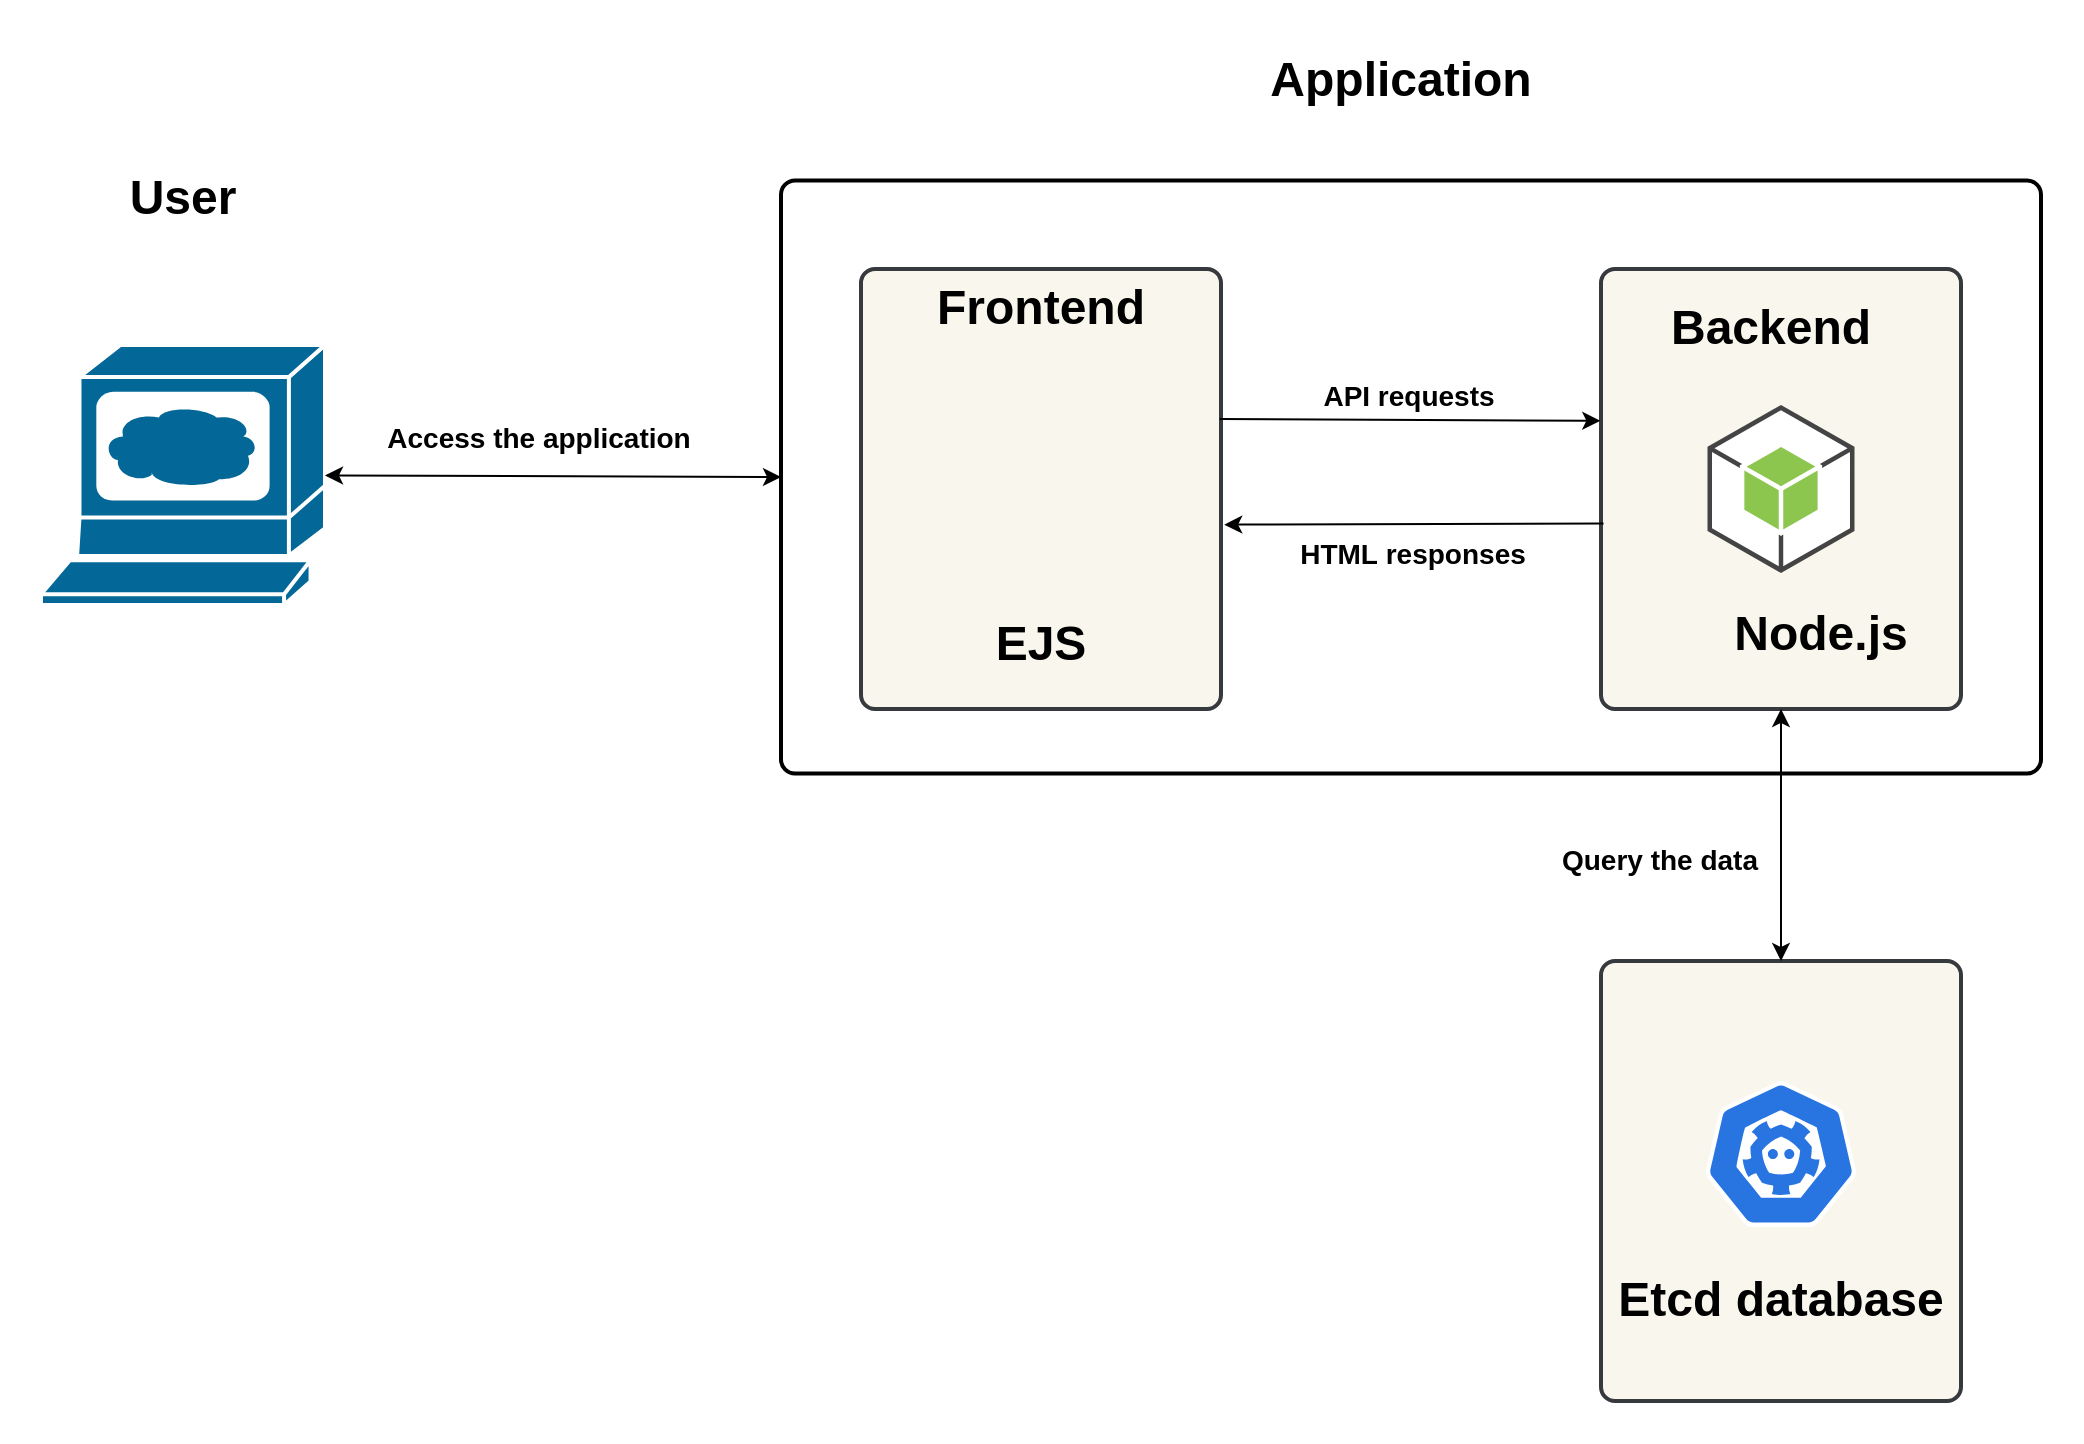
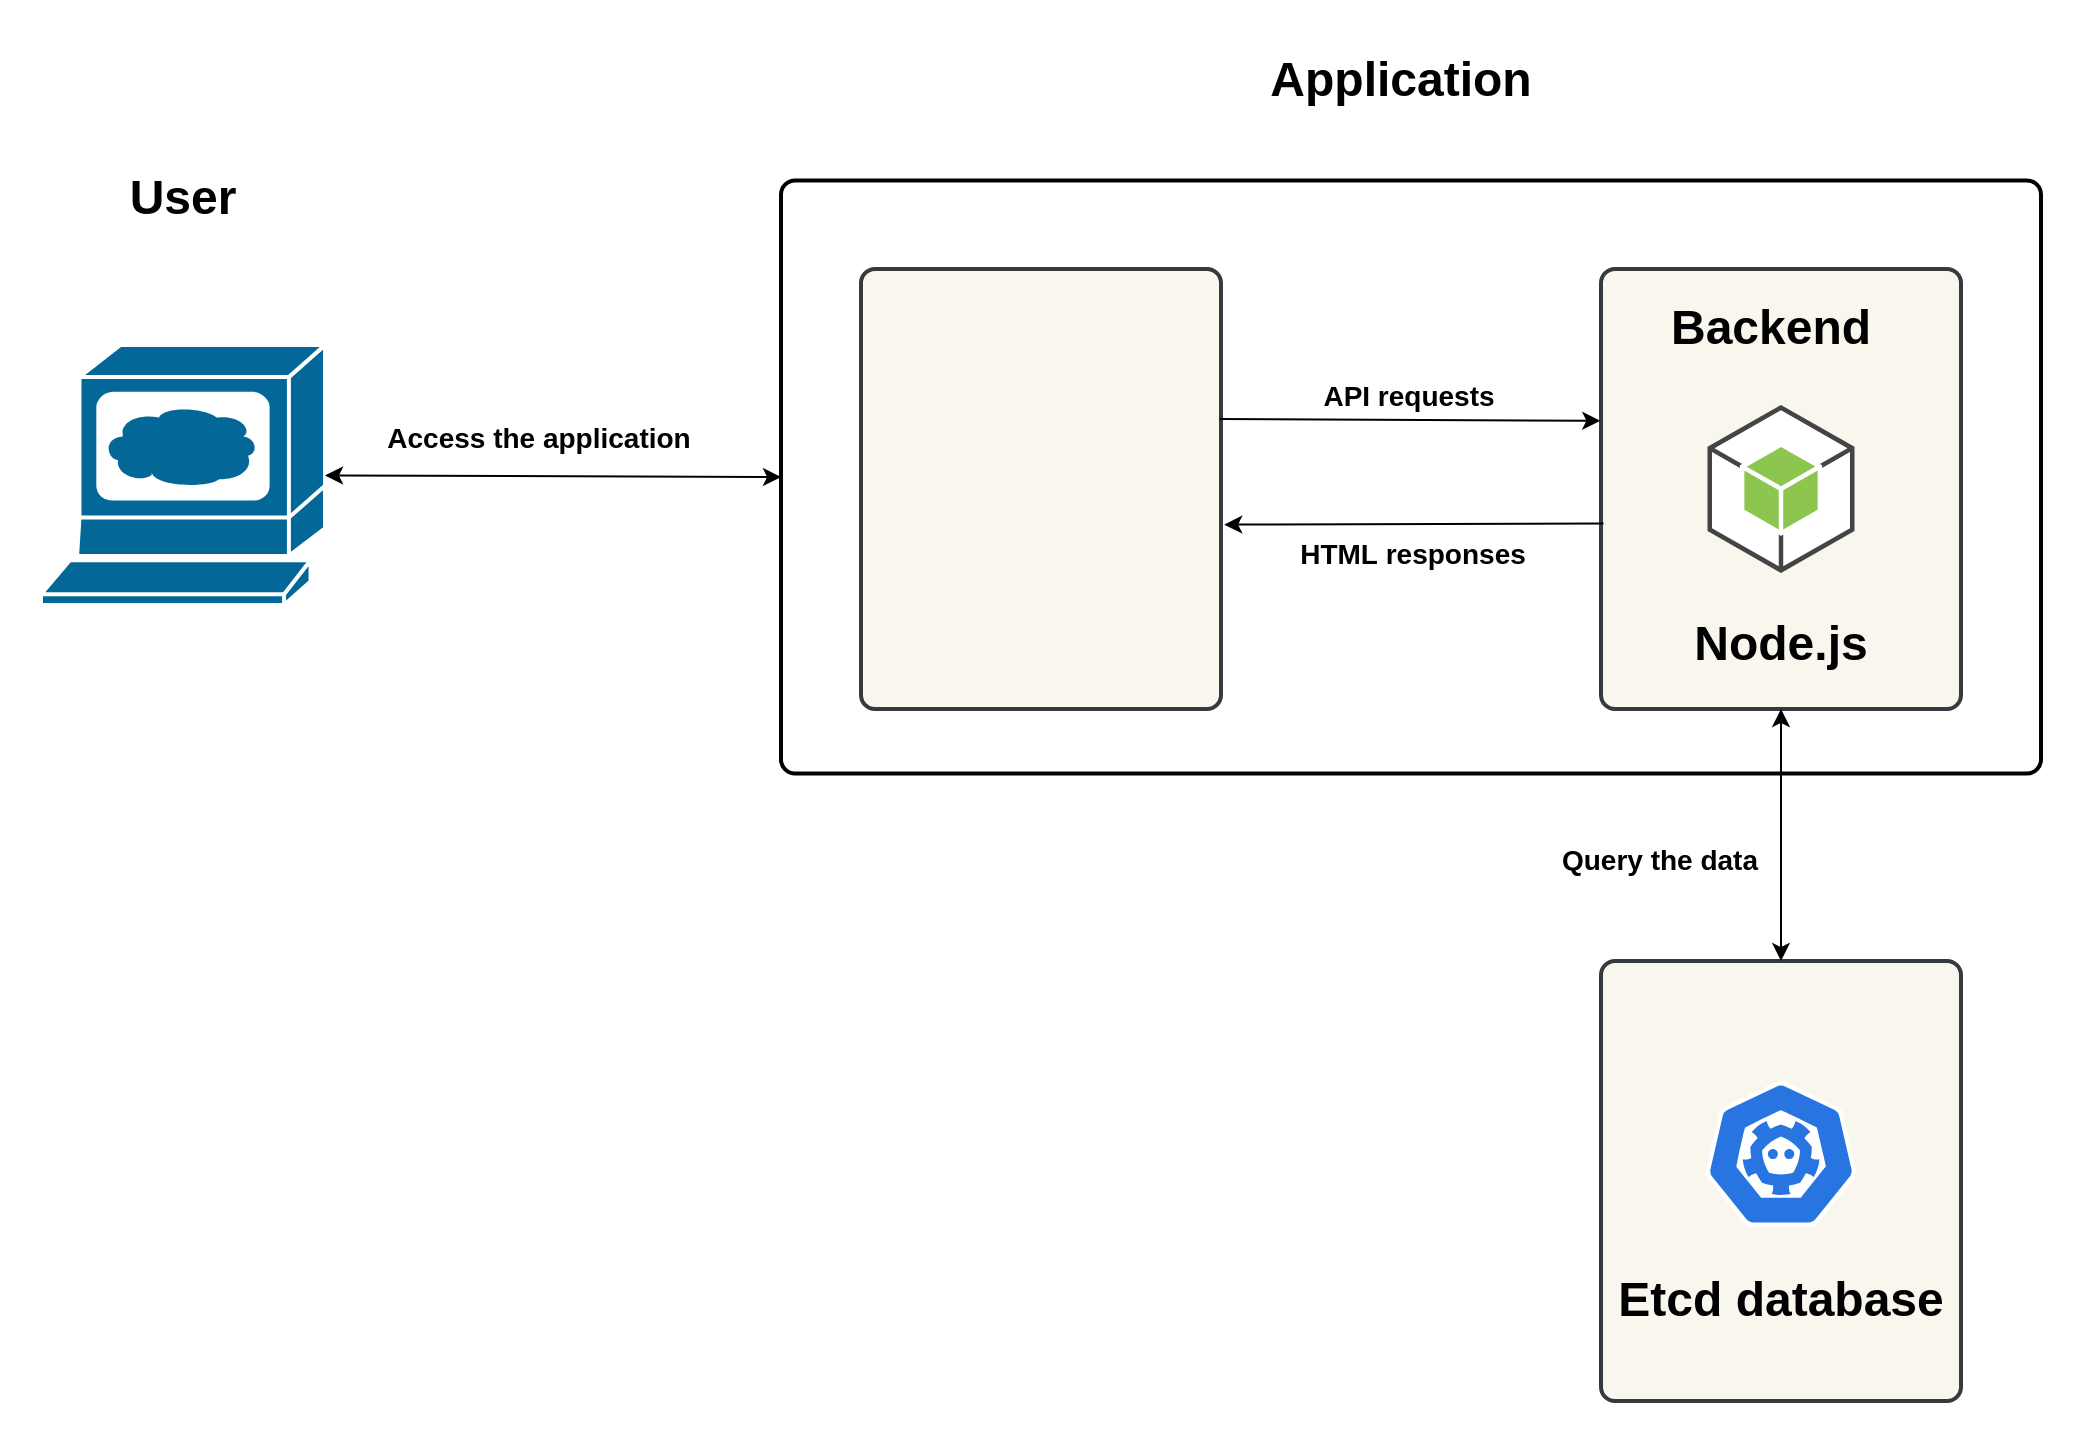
node "Frontend": removed
node "Node.js": moved (1821, 635) -> (1781, 645)
node "EJS": removed
